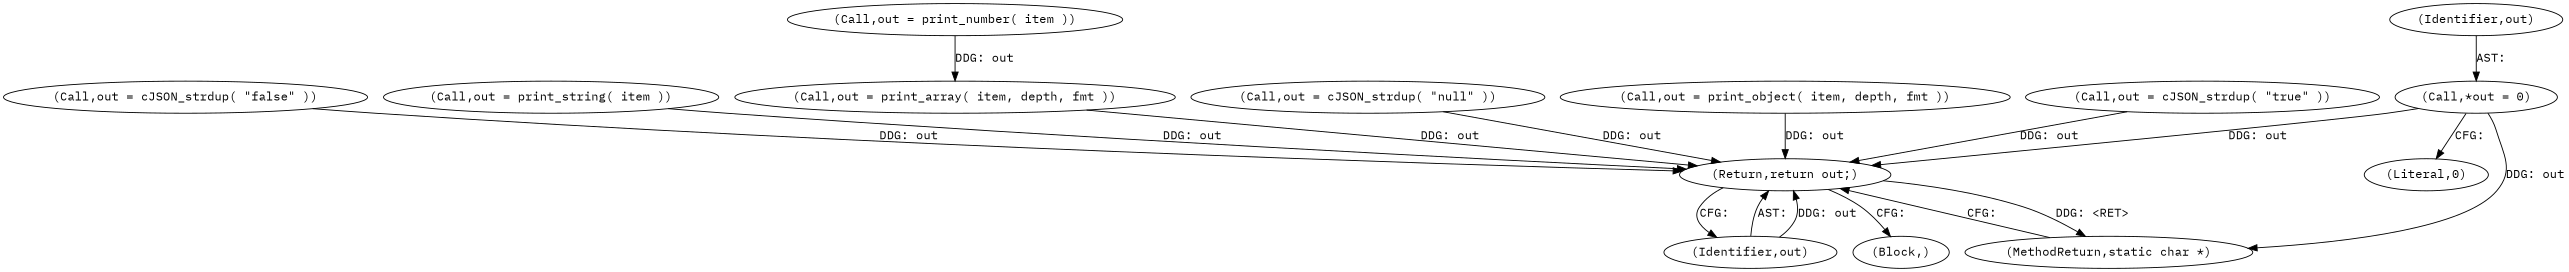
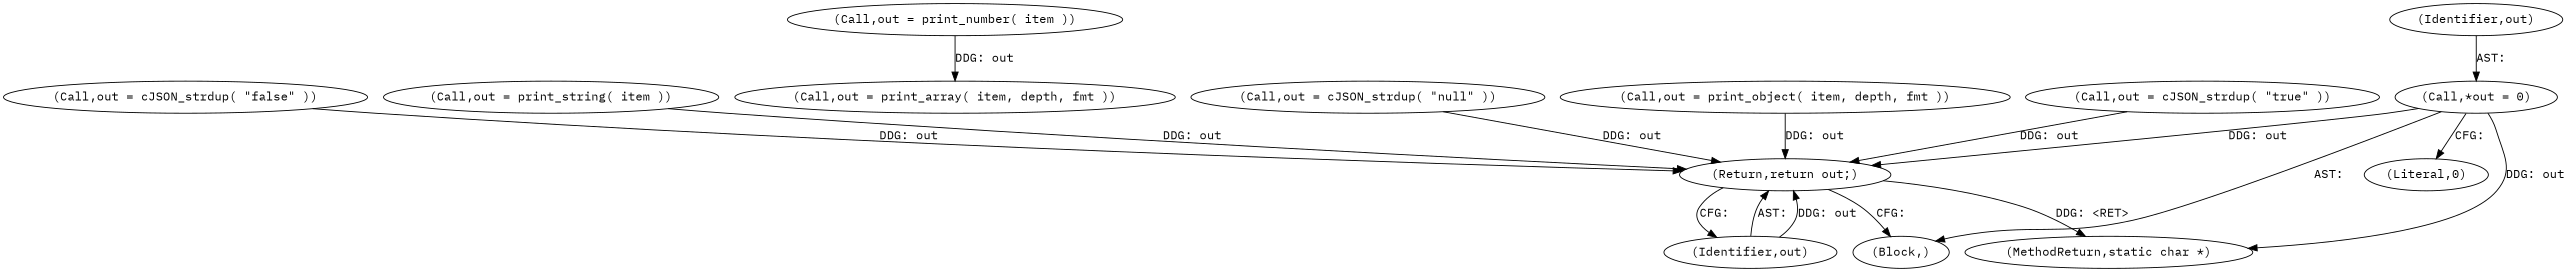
edge "(Call,out = print_array( item, depth, fmt ))" -> "(Return,return out;)": removed, label "DDG: out"
edge "(Call,*out = 0)" -> "(Block,)": added, label "AST:"
edge "(MethodReturn,static char *)" -> "(Return,return out;)": removed, label "CFG:"
